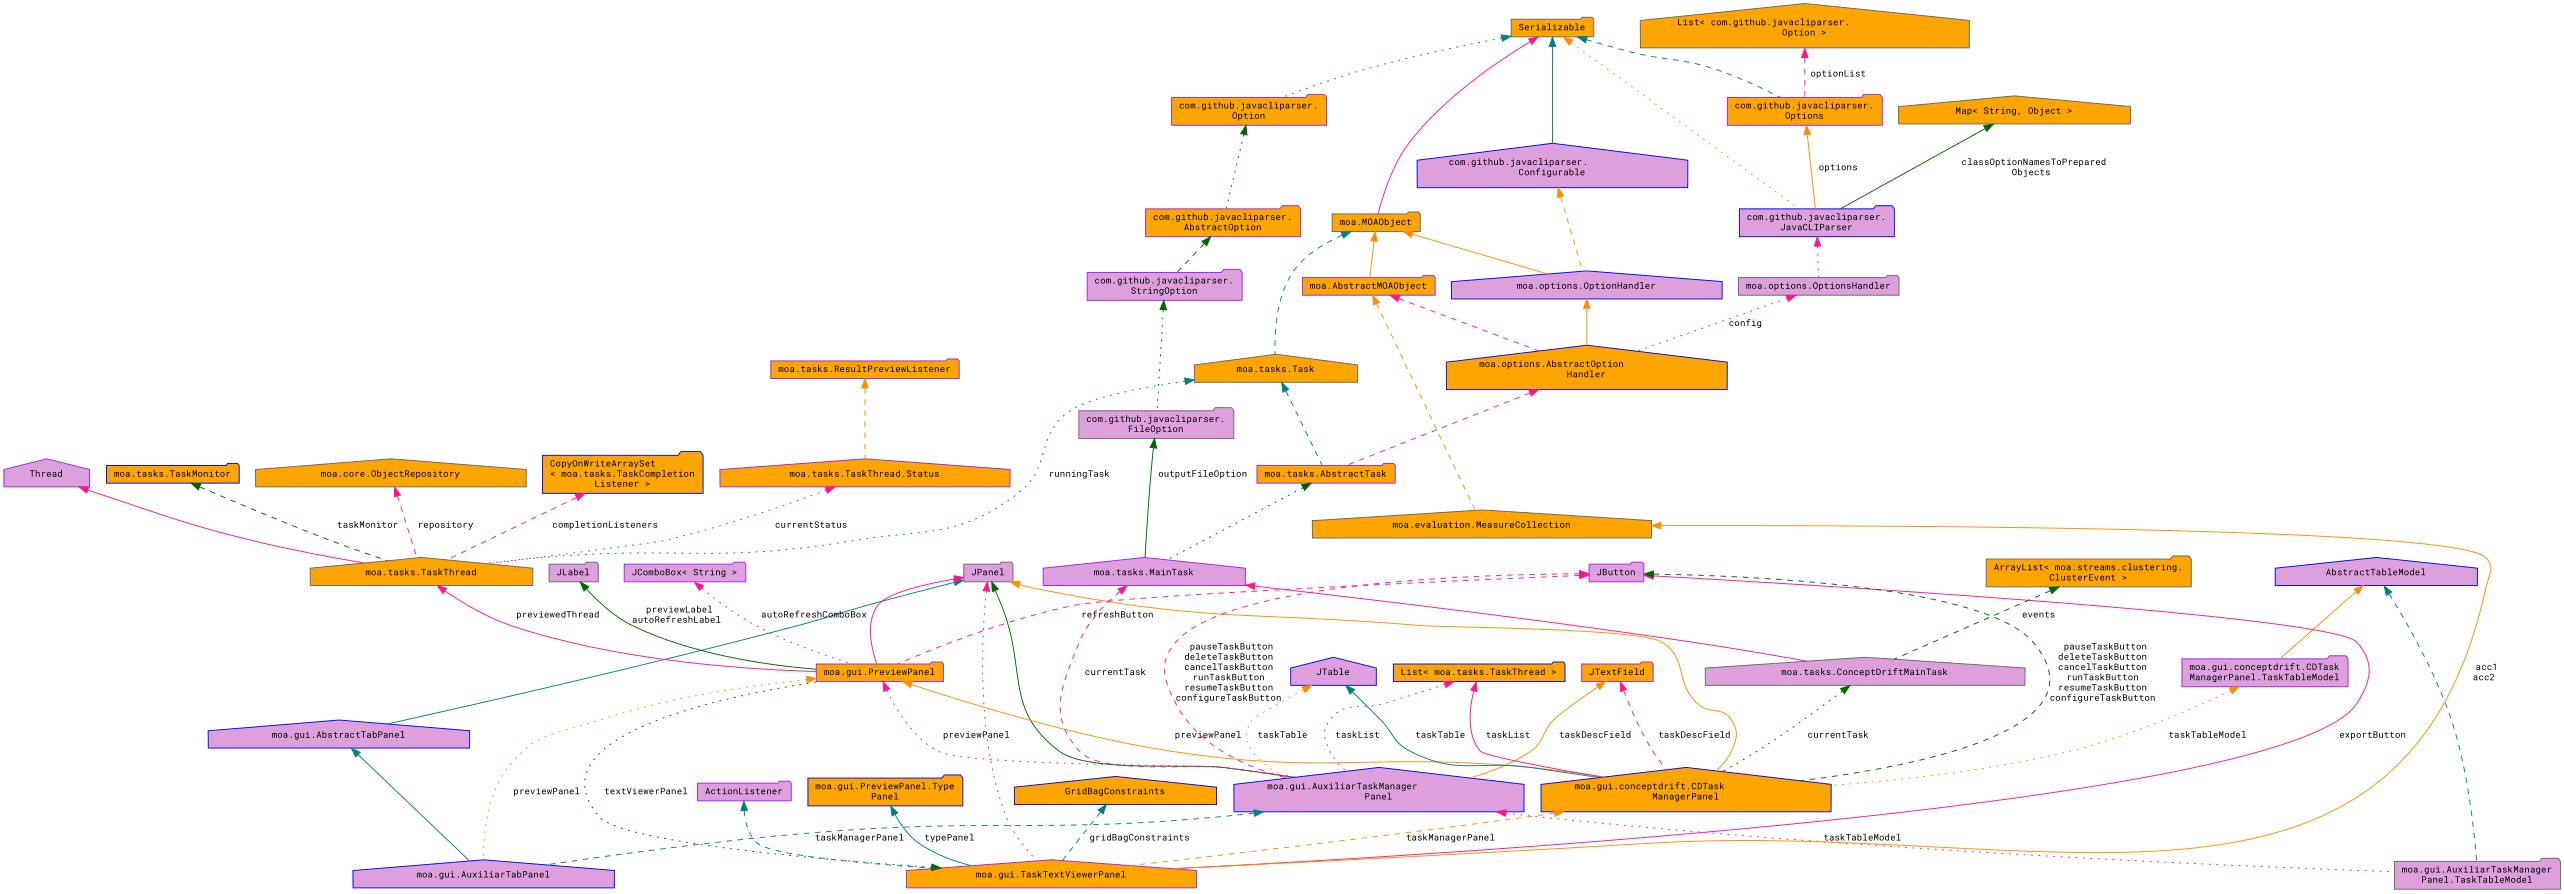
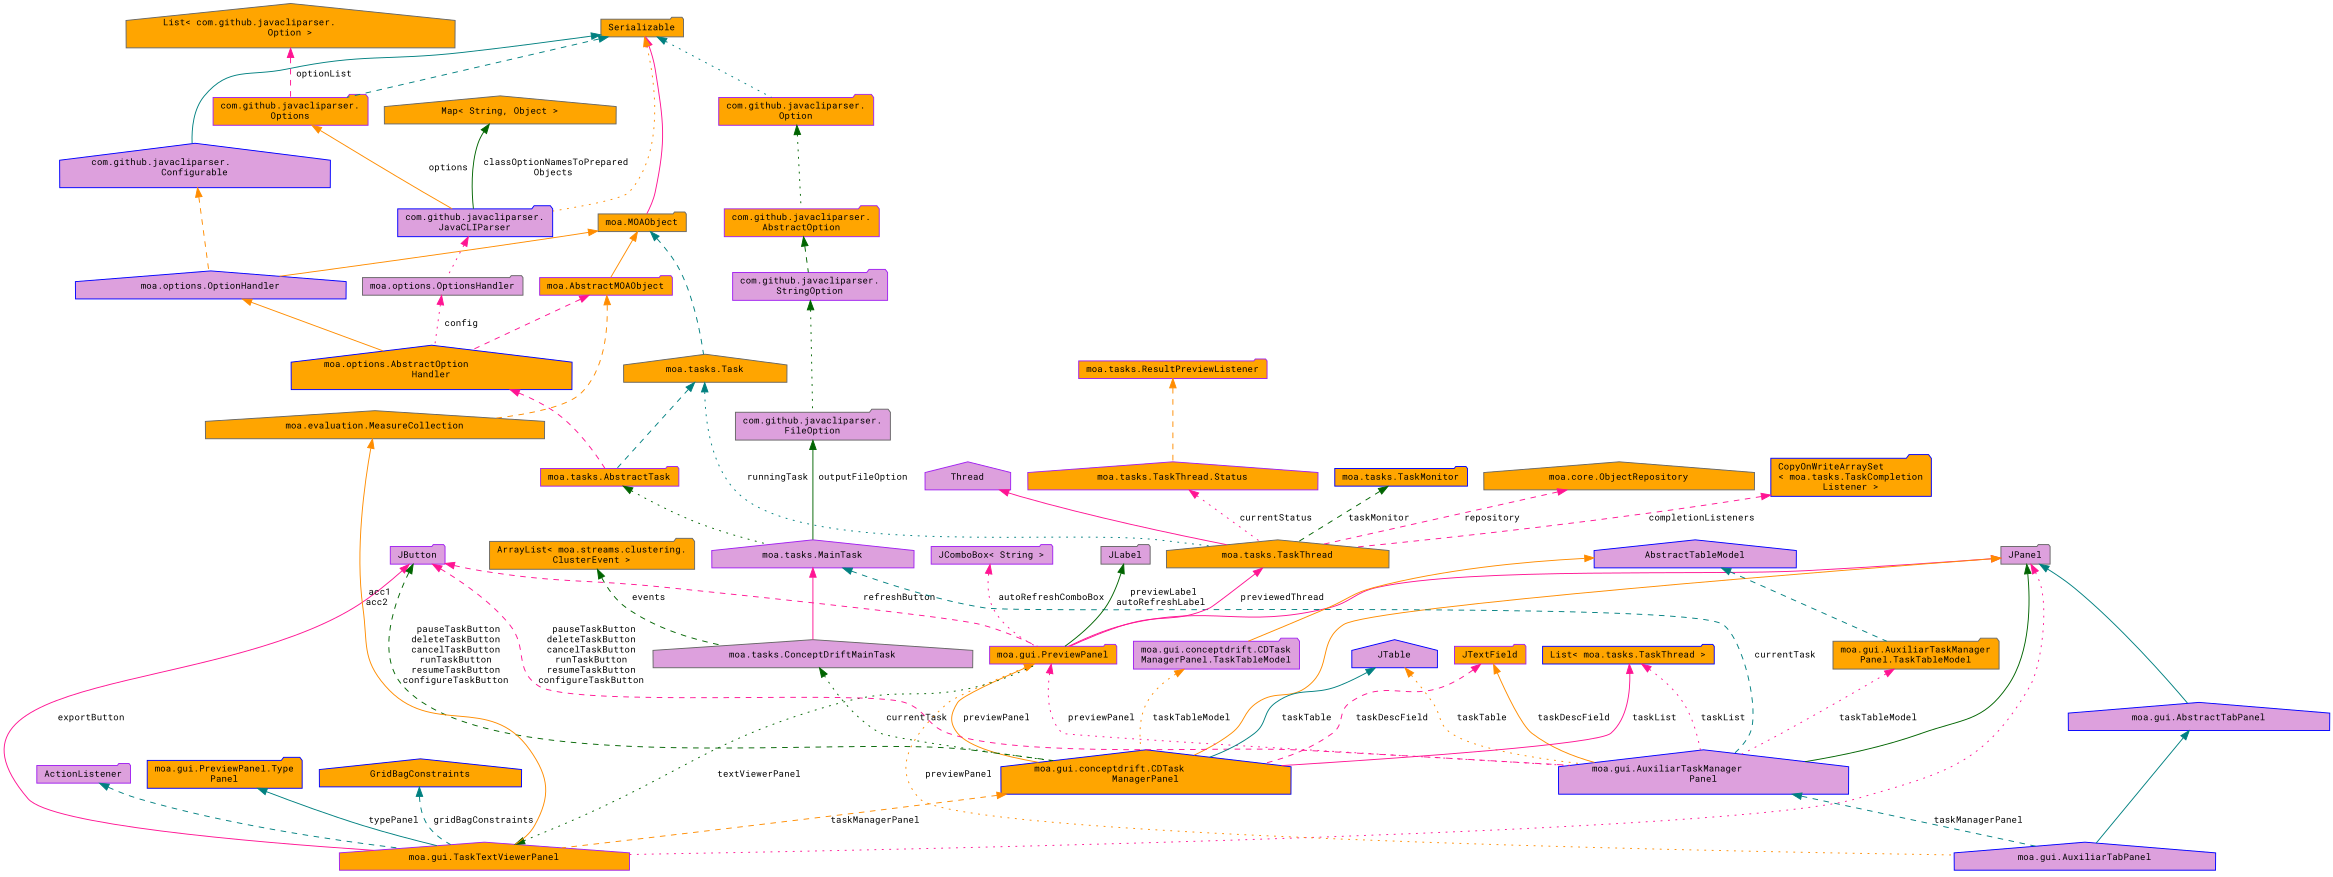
edge "moa.gui.AuxiliarTaskManager Panel" -> "moa.tasks.MainTask": color deeppink -> teal
edge "moa.gui.AuxiliarTaskManager Panel.TaskTableModel" -> "moa.gui.AuxiliarTaskManager Panel": reversed
node "moa.gui.AuxiliarTaskManager Panel.TaskTableModel": fillcolor plum -> orange
